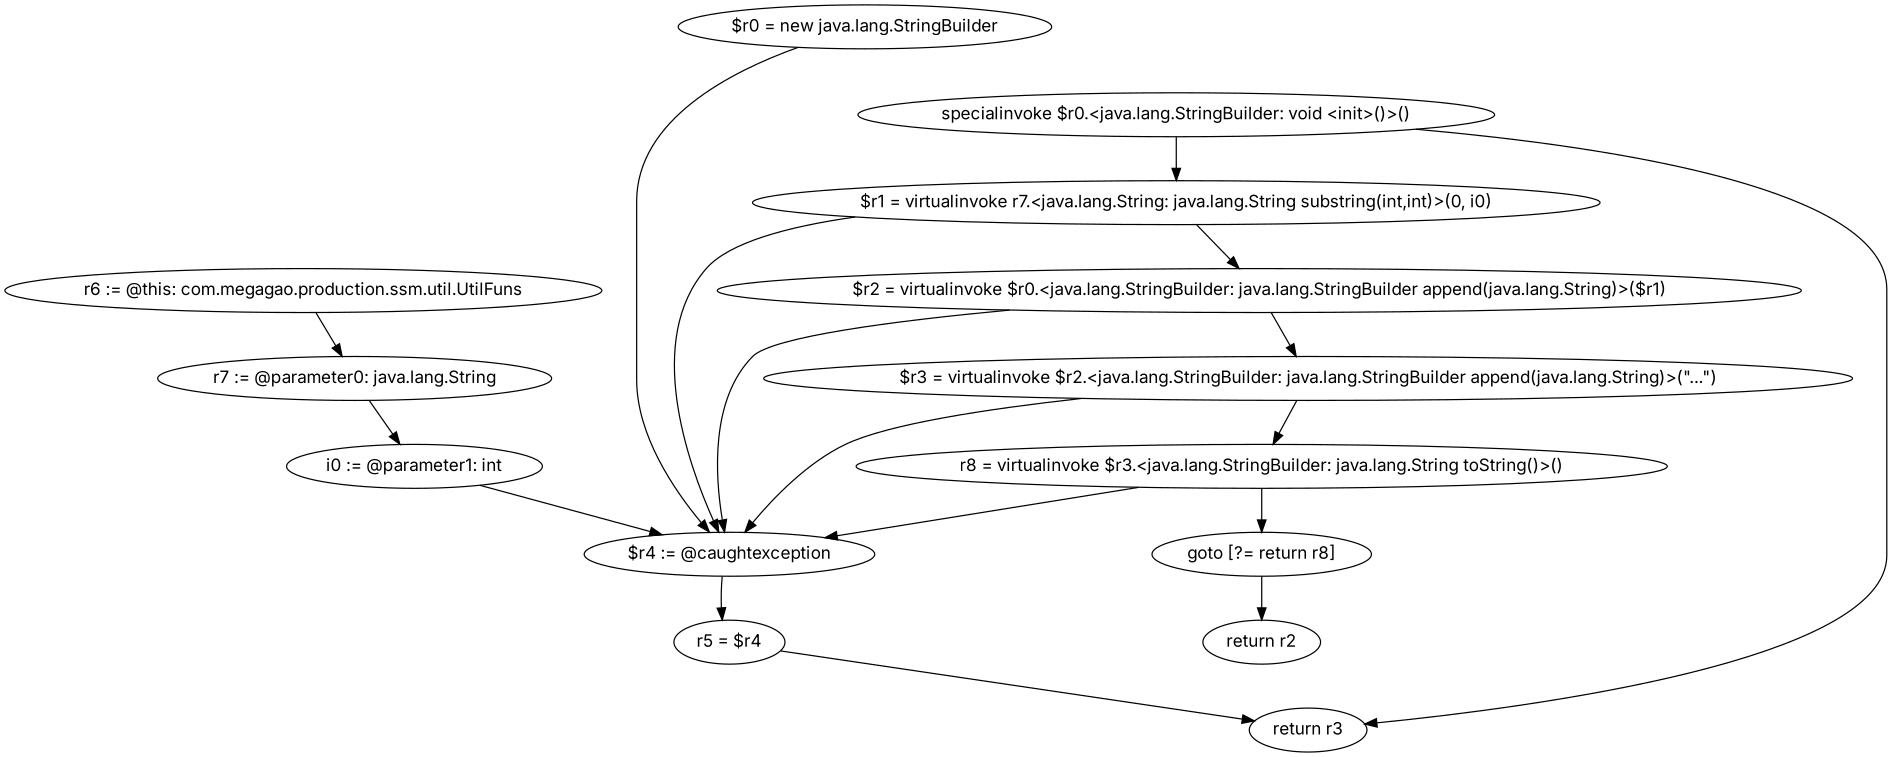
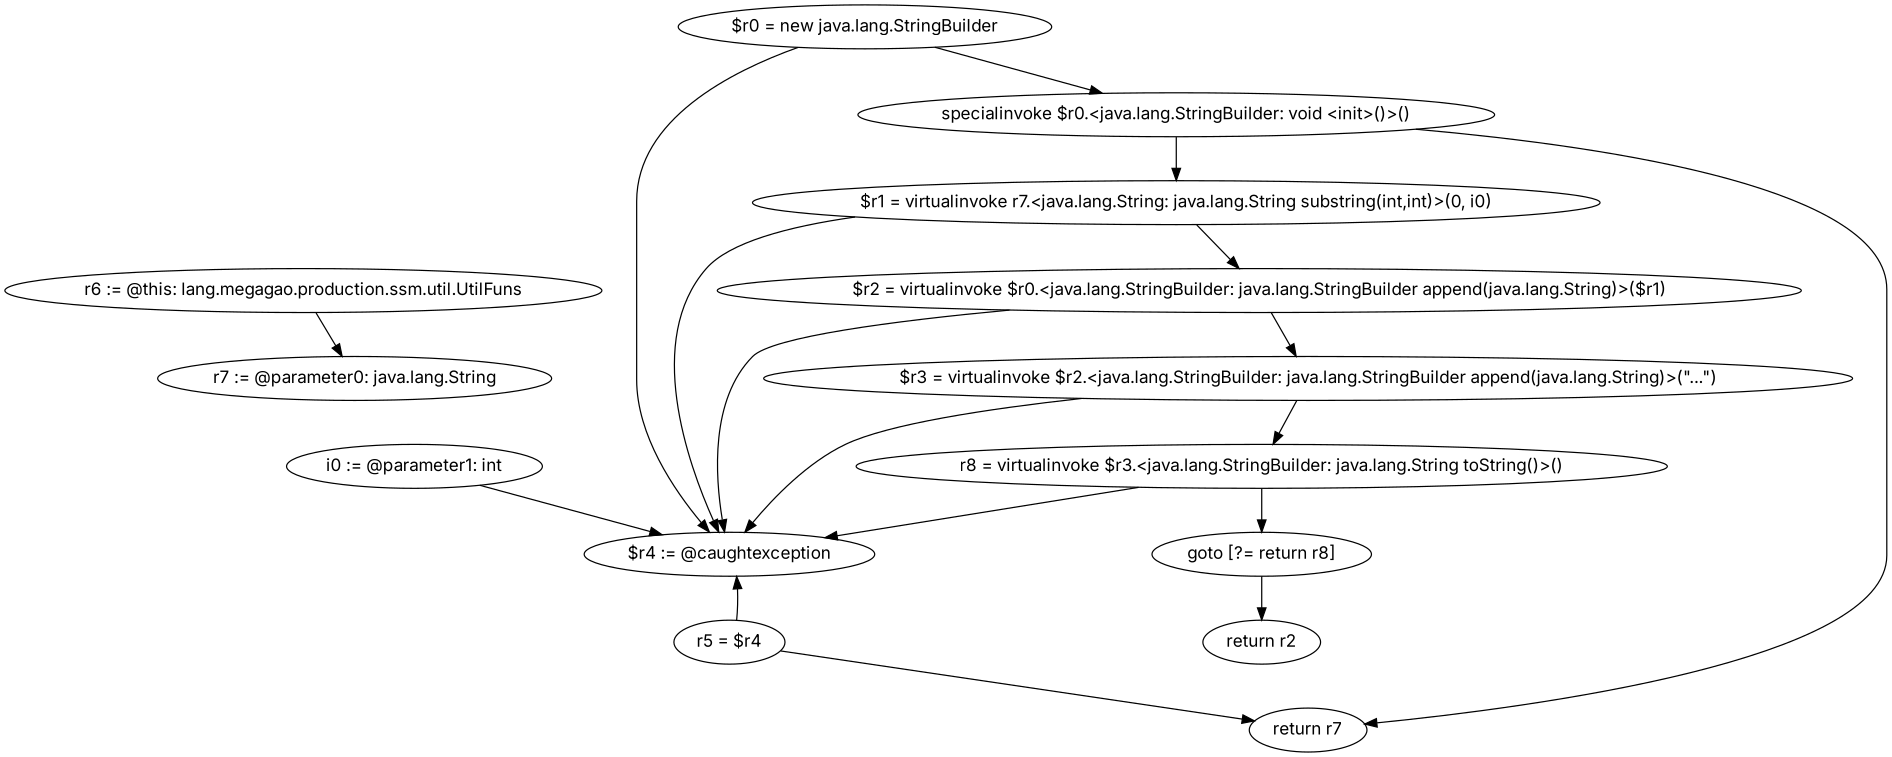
edge "$r0 = new java.lang.StringBuilder" -> "specialinvoke $r0.<java.lang.StringBuilder: void <init>()>()": added
node "r6 := @this: com.megagao.production.ssm.util.UtilFuns": label "r6 := @this: com.megagao.production.ssm.util.UtilFuns" -> "r6 := @this: lang.megagao.production.ssm.util.UtilFuns"
edge "r7 := @parameter0: java.lang.String" -> "i0 := @parameter1: int": removed
edge "$r4 := @caughtexception" -> "r5 = $r4": reversed
node "return r3": label "return r3" -> "return r7"
